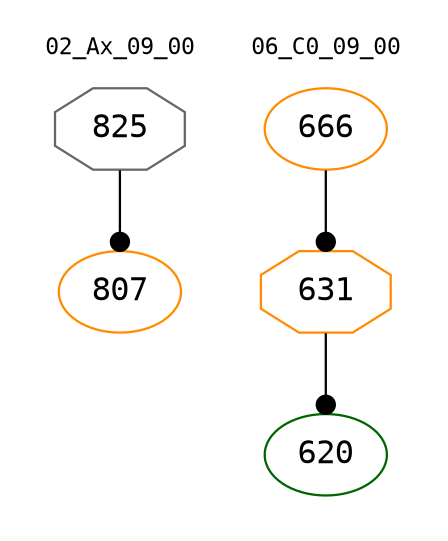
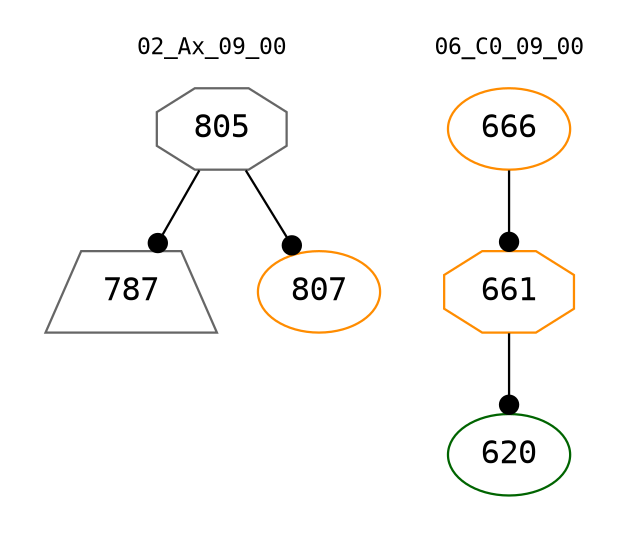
node "825": label "825" -> "805"
node "787": added
node "631": label "631" -> "661"
